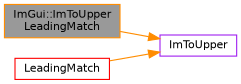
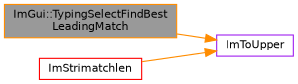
node "ImGui::ImToUpper LeadingMatch": label "ImGui::ImToUpper LeadingMatch" -> "ImGui::TypingSelectFindBest LeadingMatch"
node "LeadingMatch": label "LeadingMatch" -> "ImStrimatchlen"
